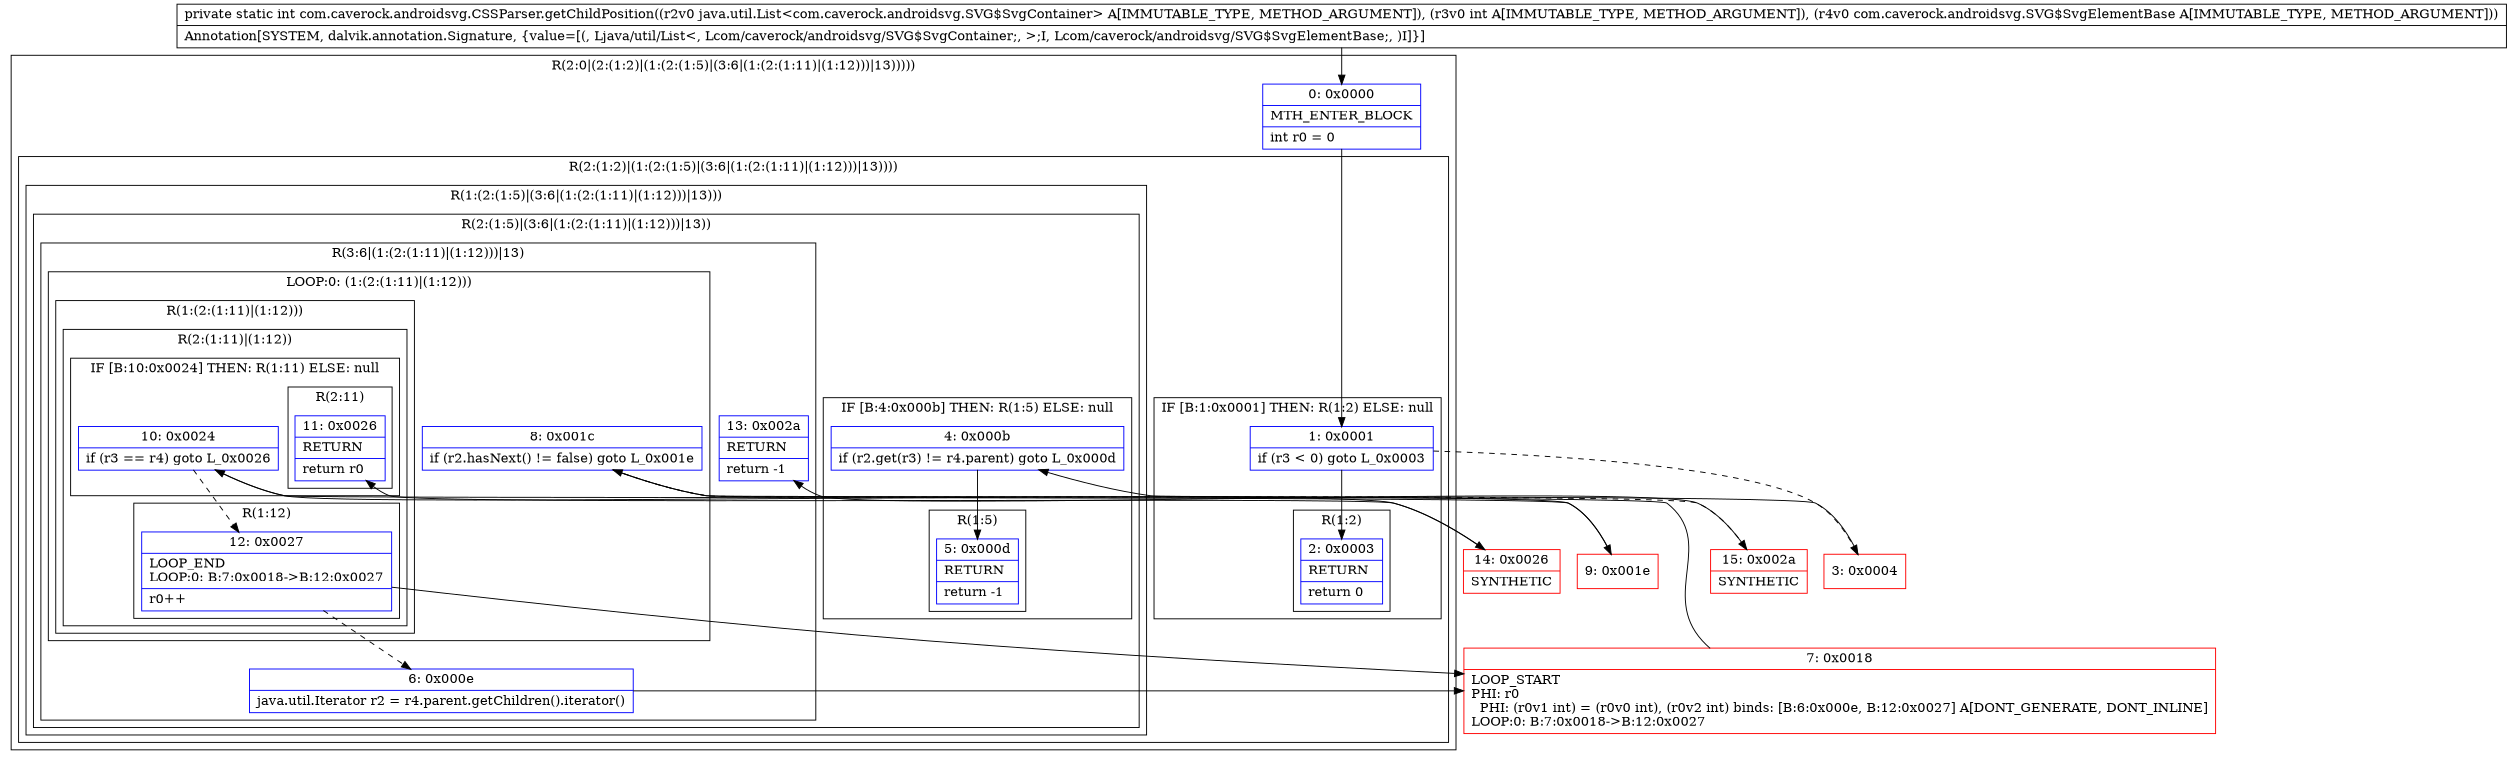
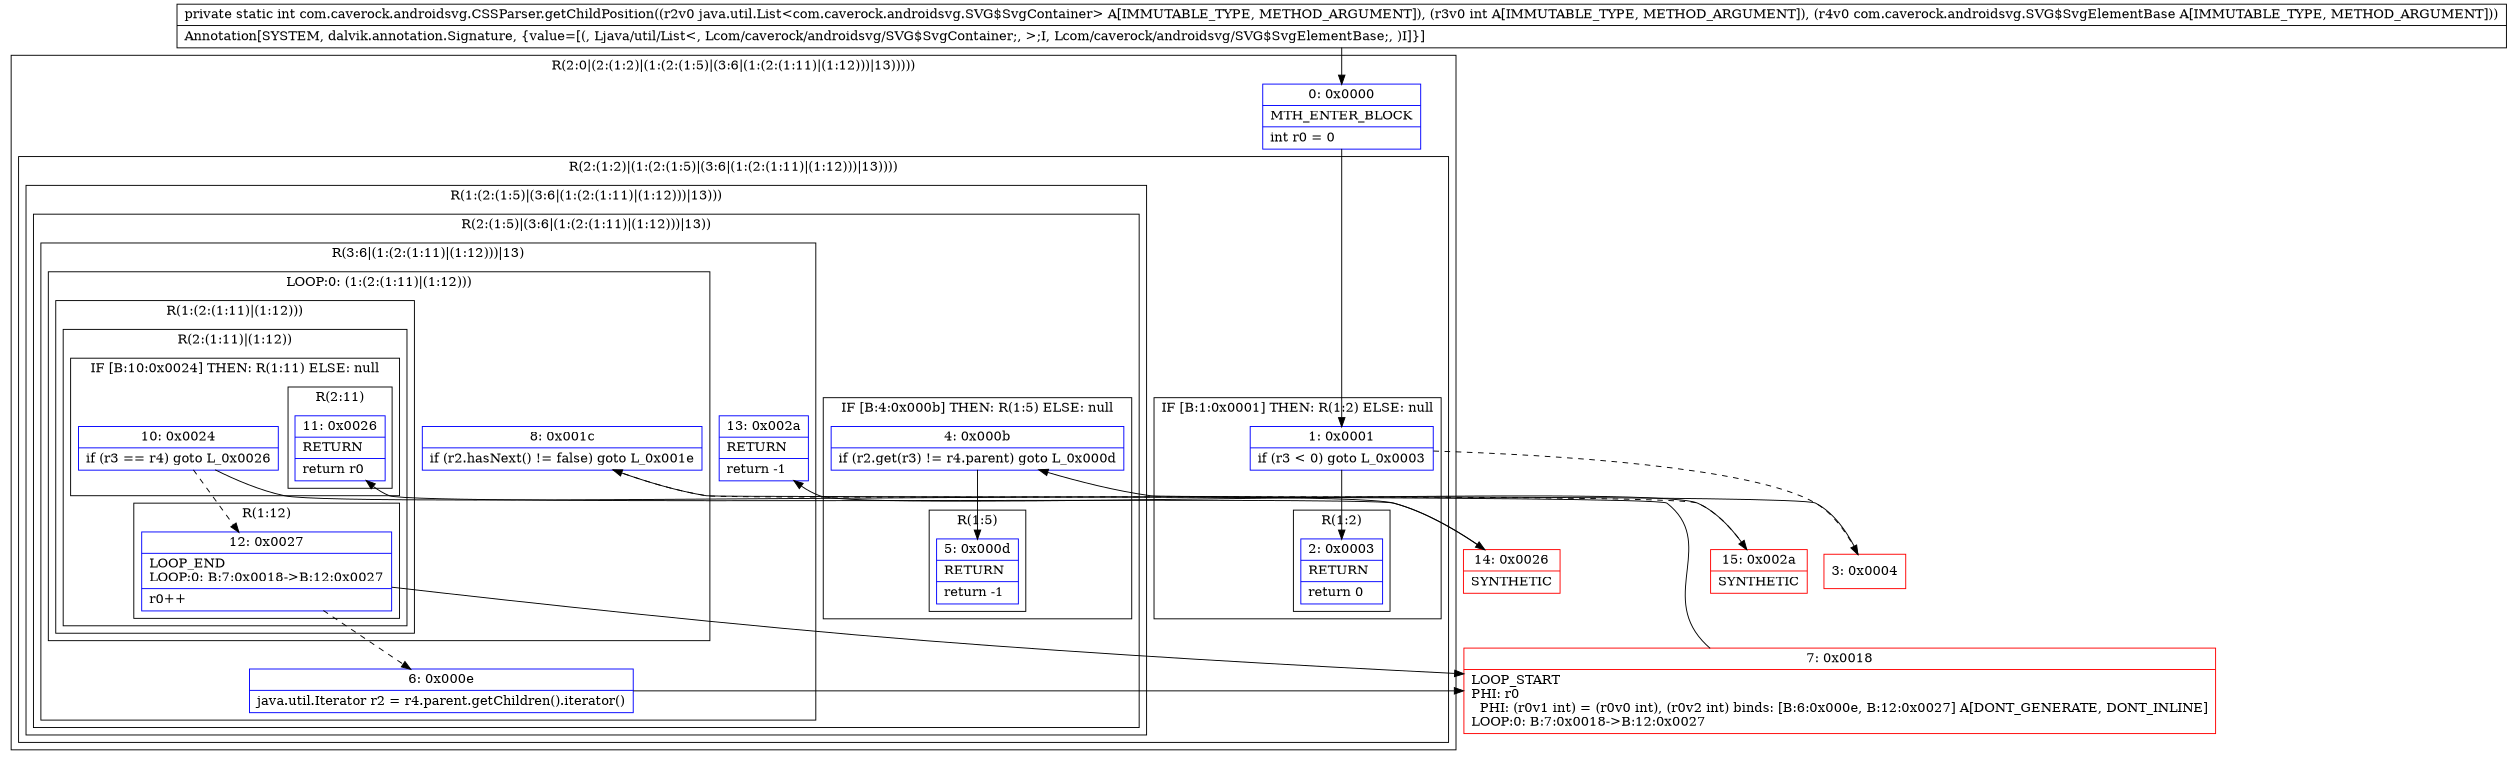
node "9: 0x001e": removed
